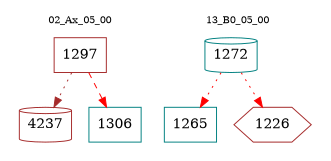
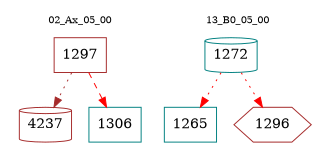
node "1226": label "1226" -> "1296"
